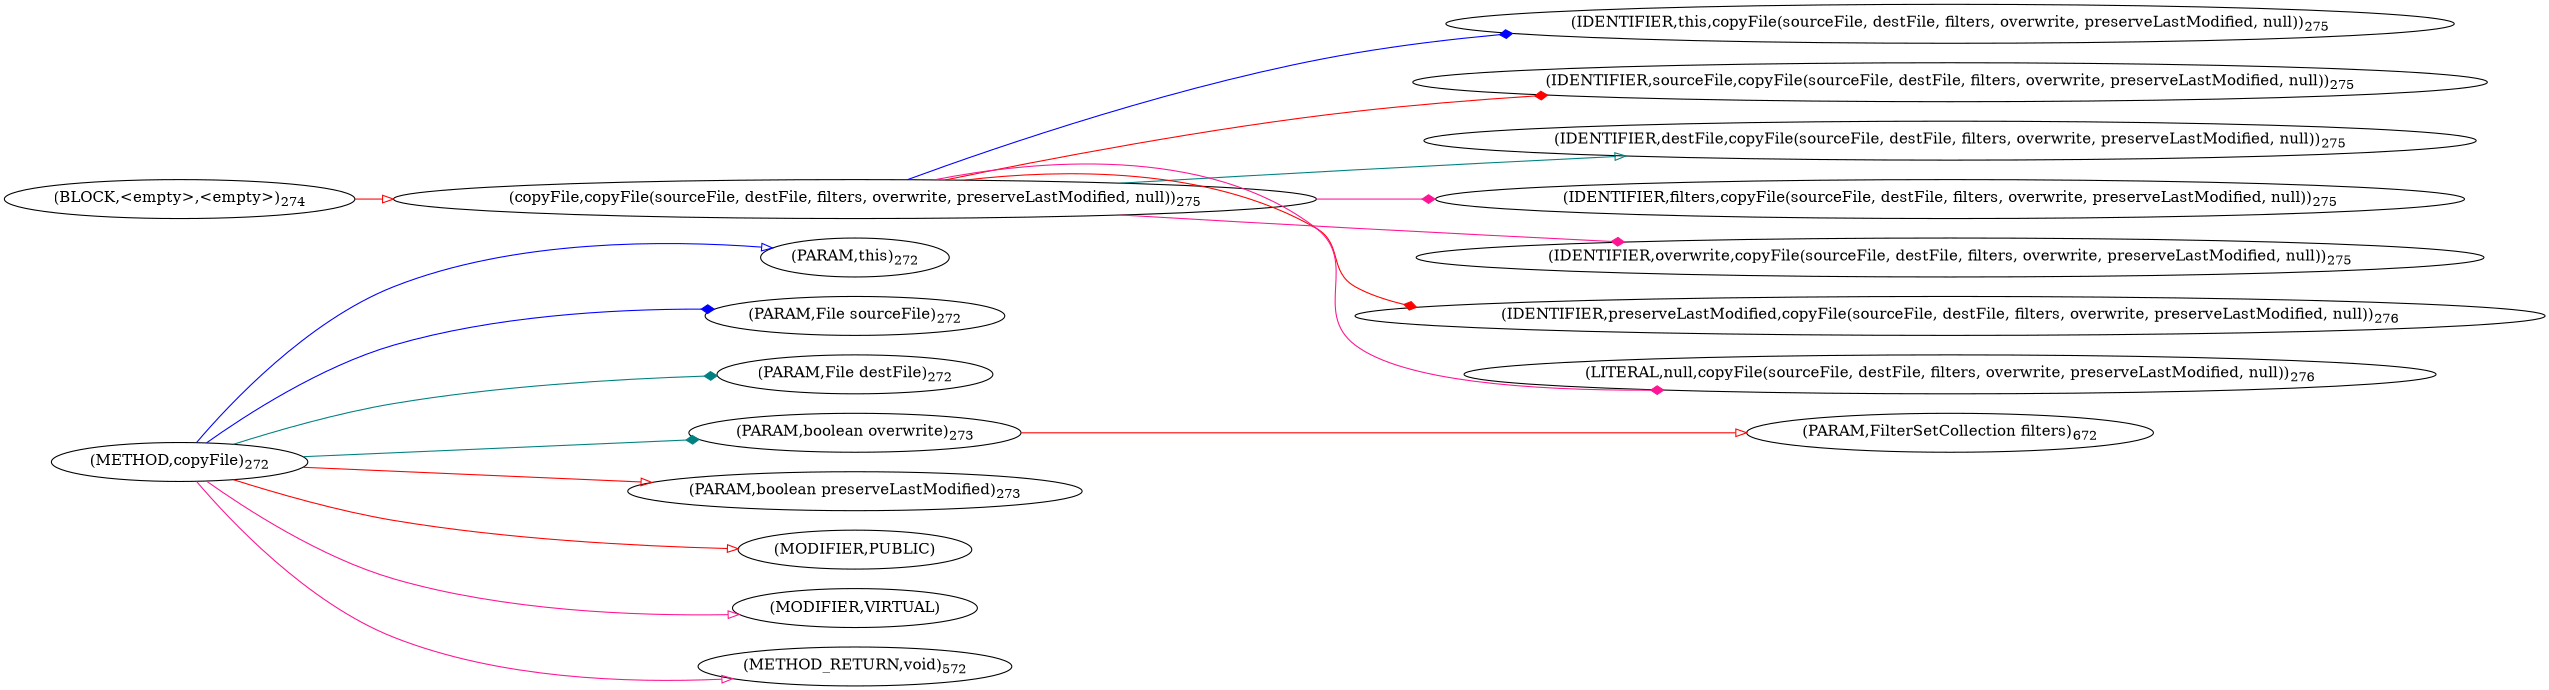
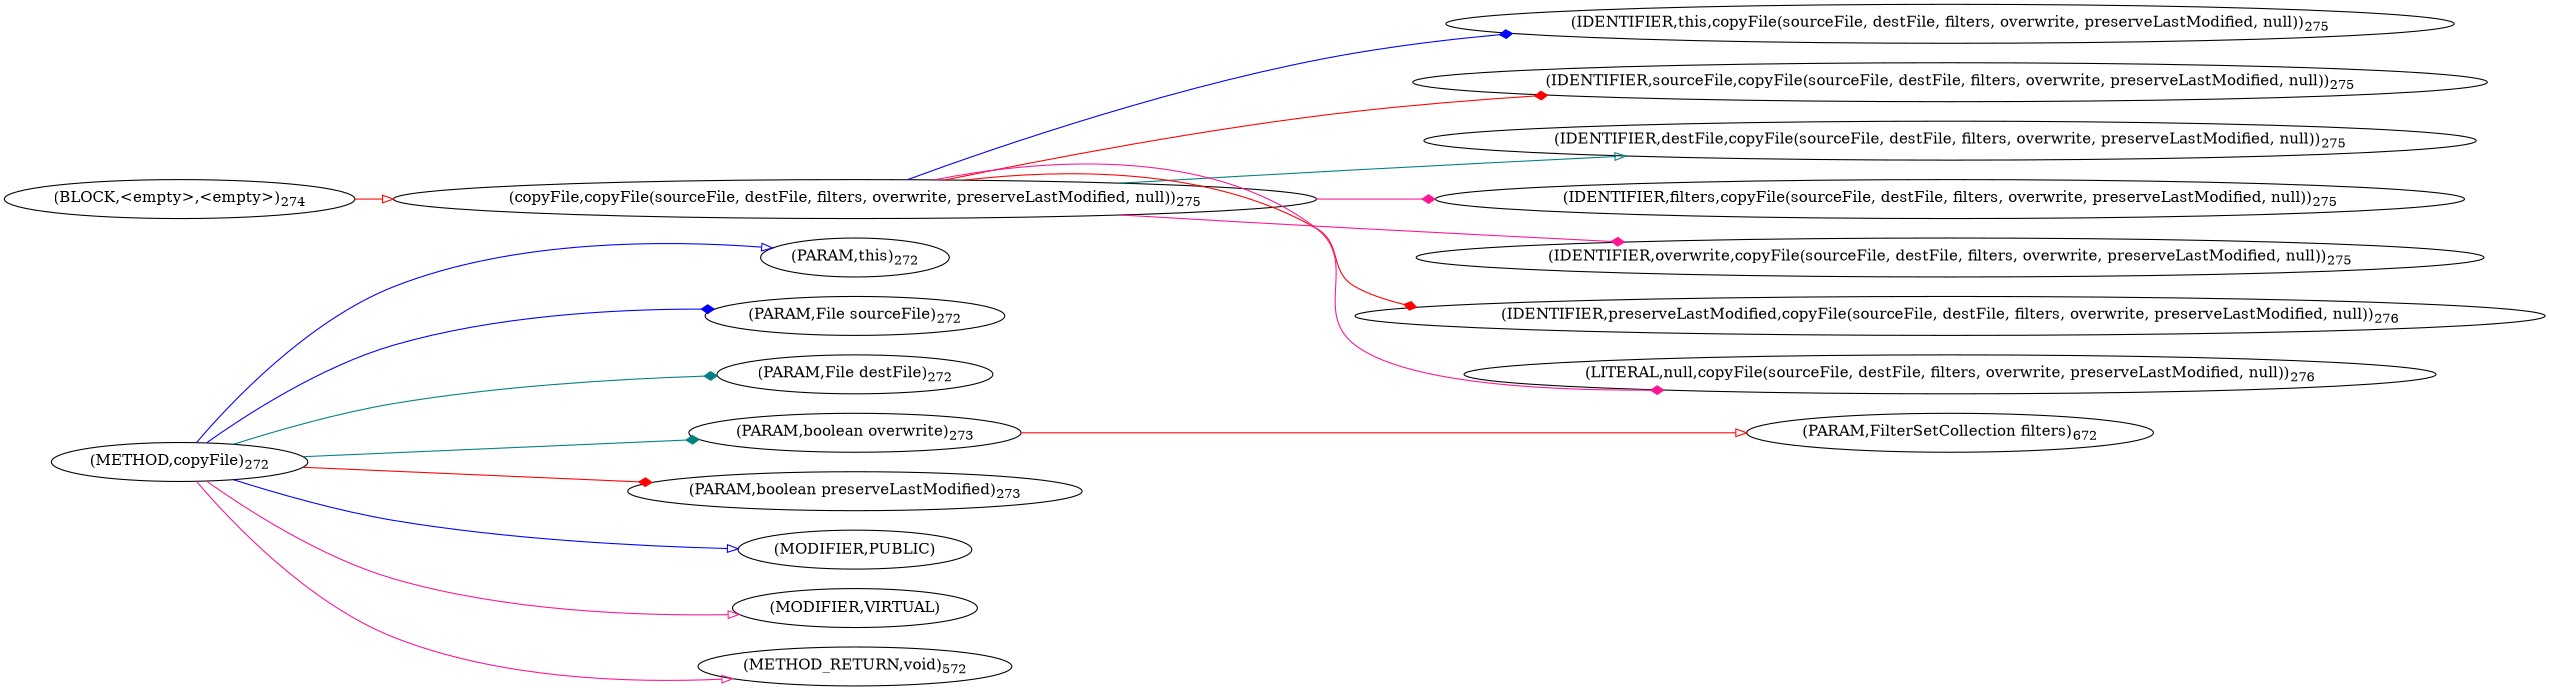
edge "(METHOD,copyFile)" -> "(PARAM,boolean preserveLastModified)": arrowhead onormal -> diamond
edge "(METHOD,copyFile)" -> "(MODIFIER,PUBLIC)": color red -> blue
